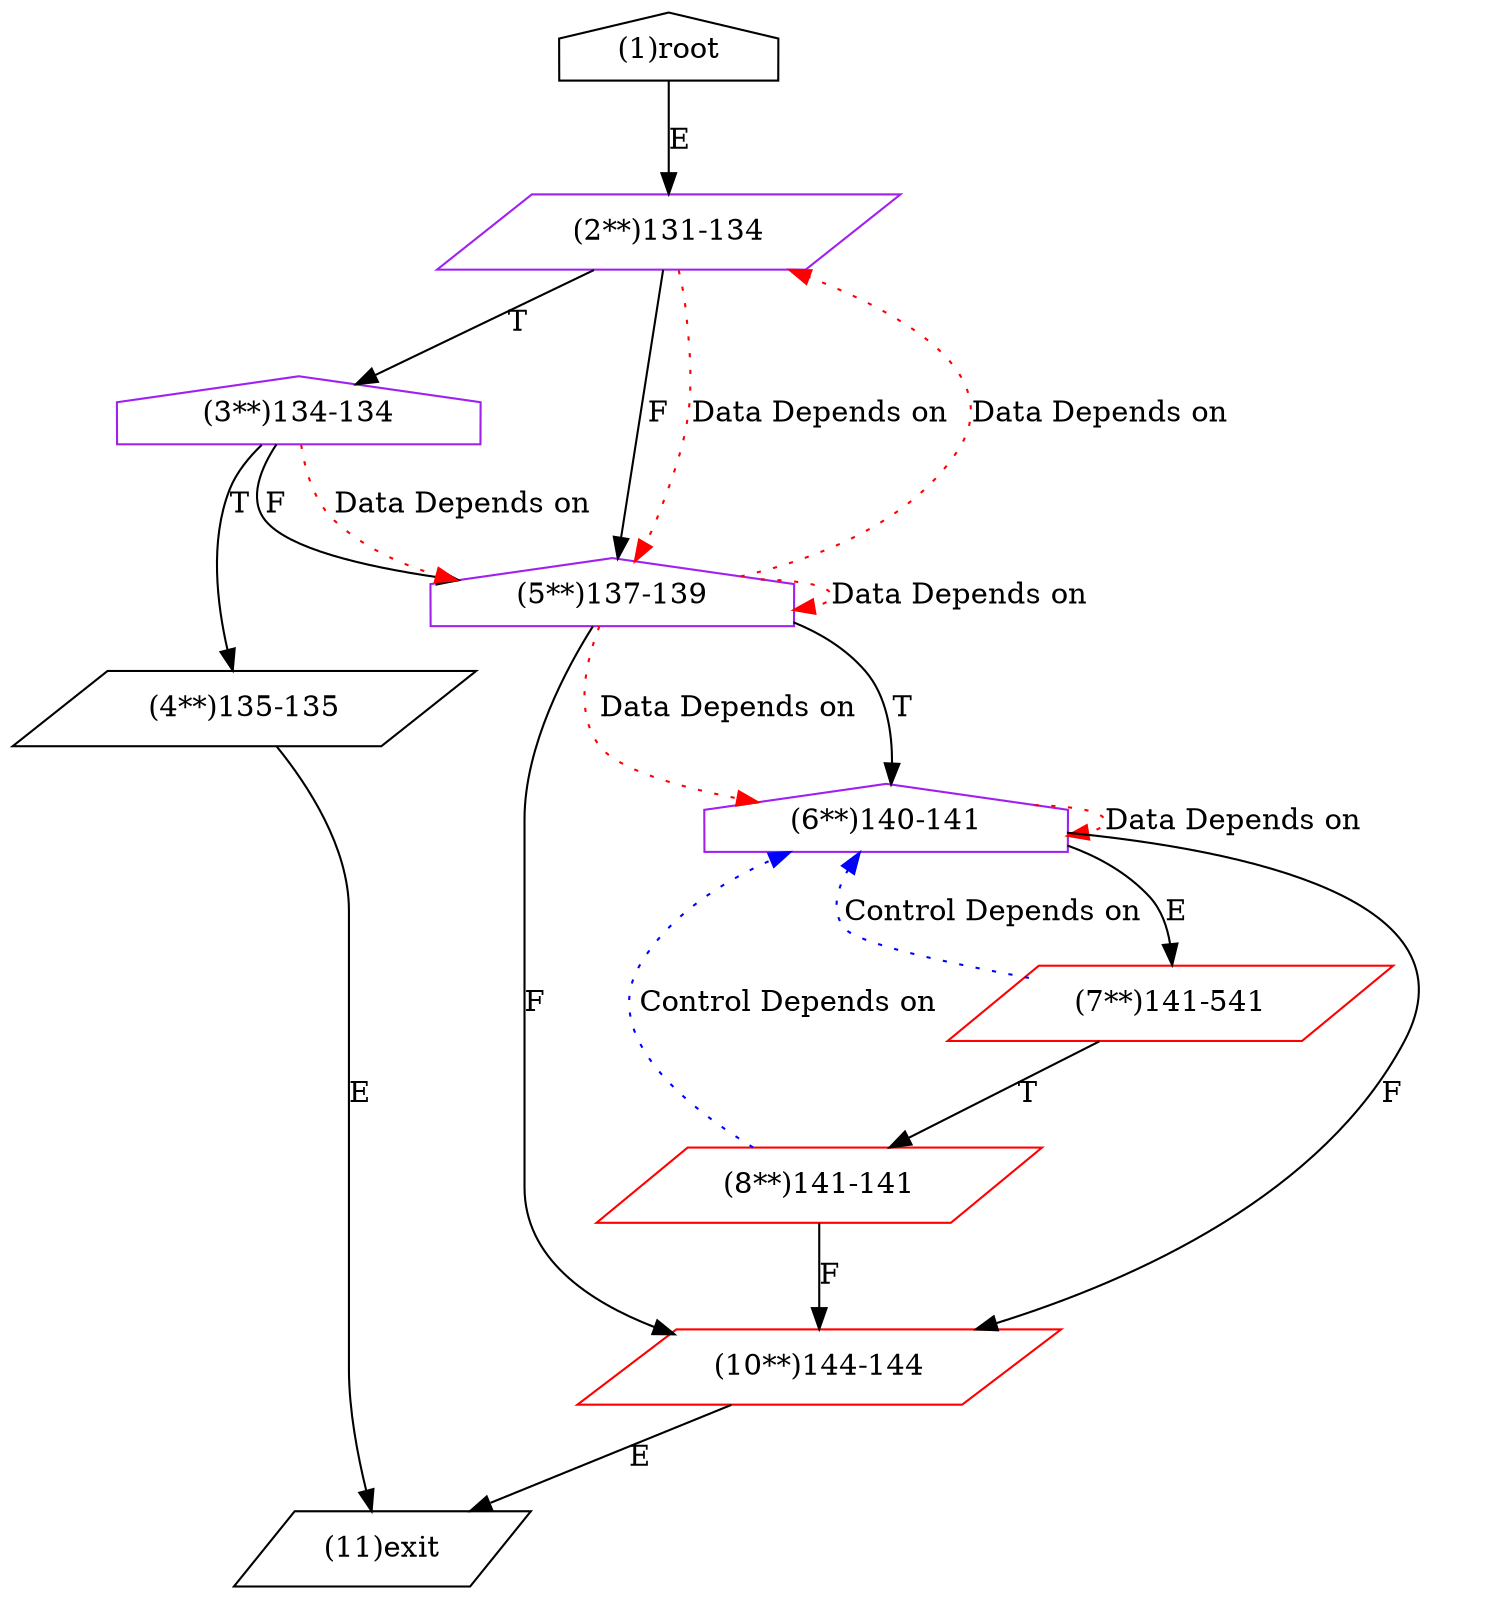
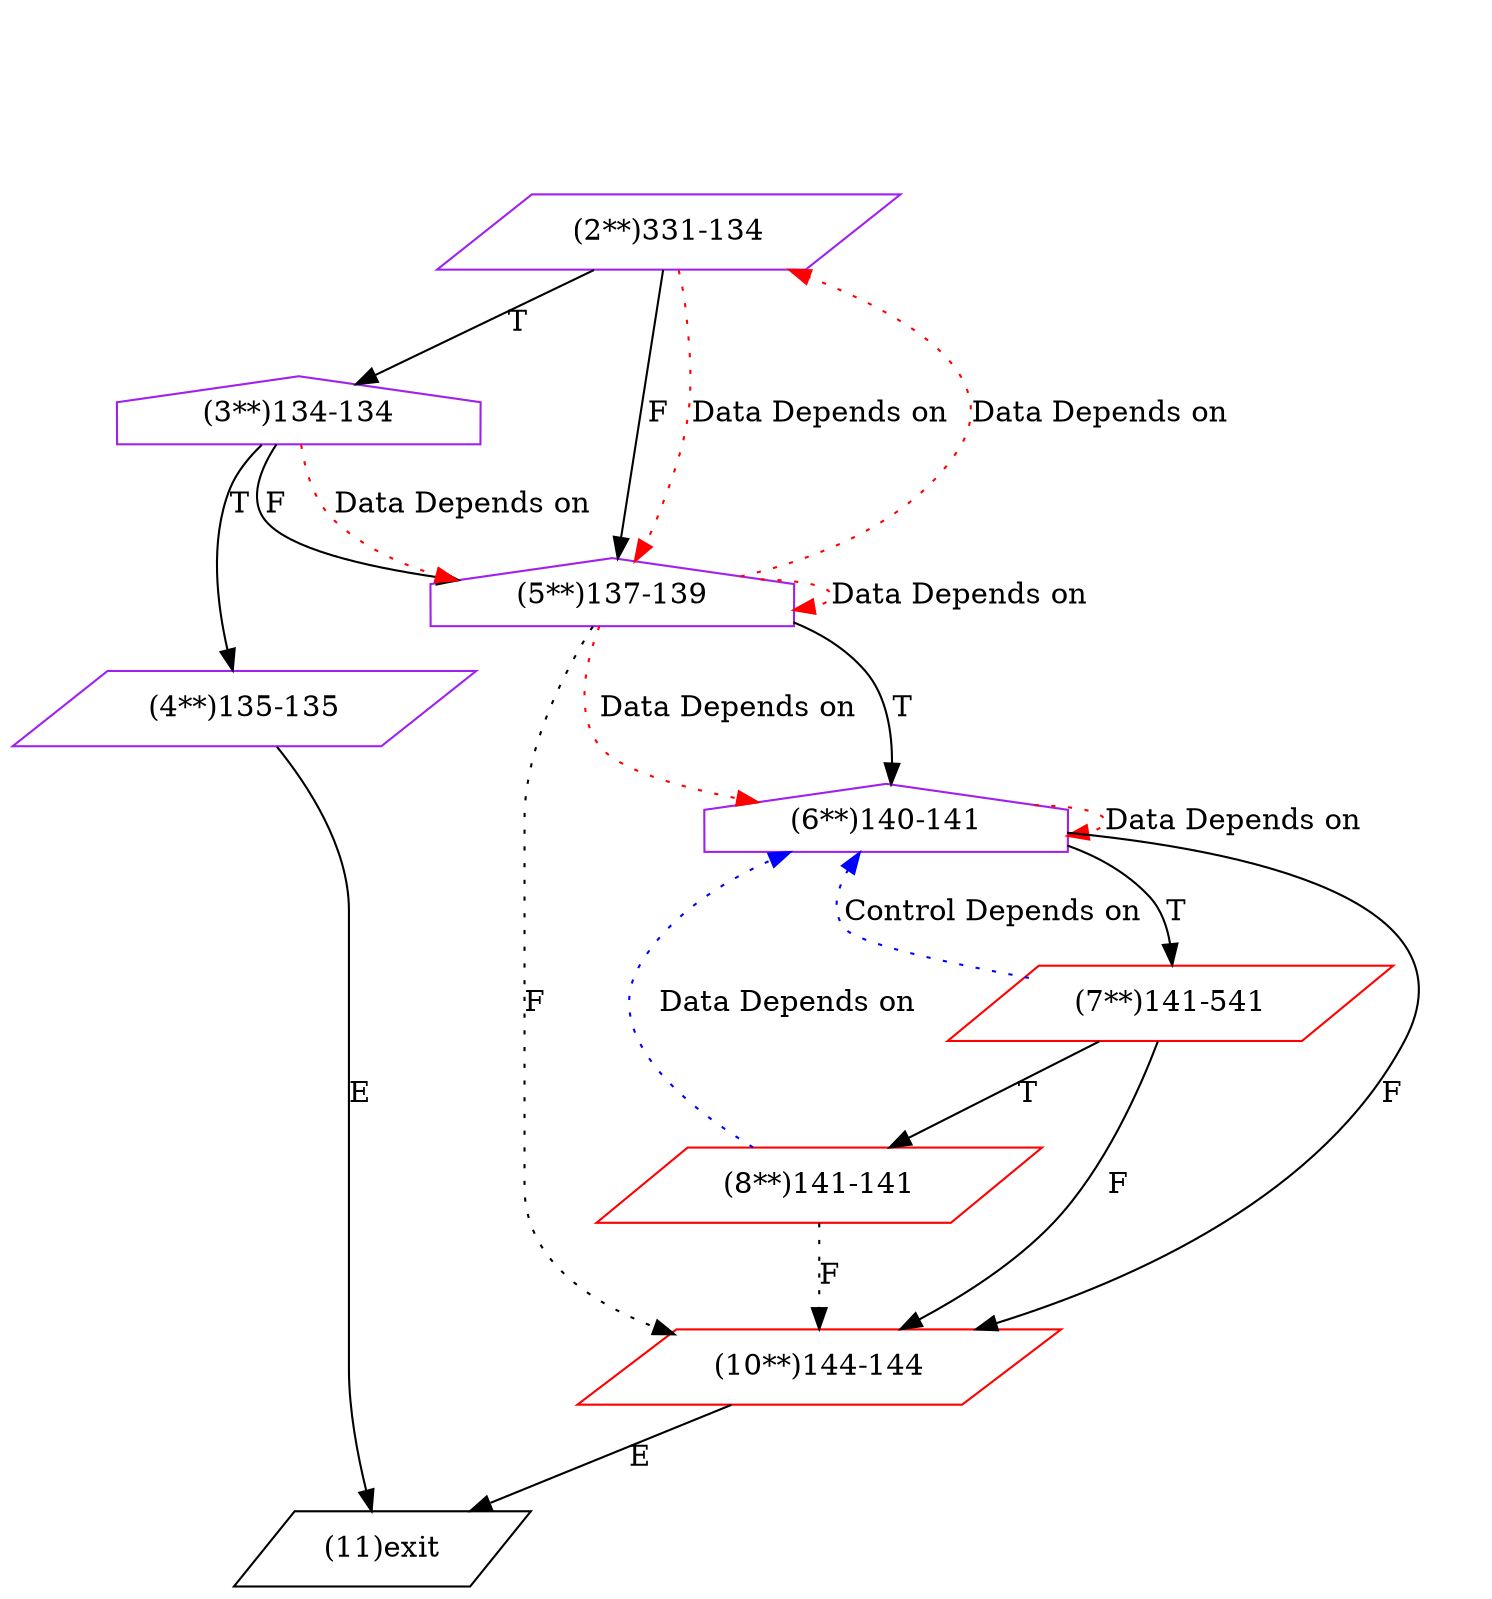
node "(1)root": removed
node "(2**)131-134": label "(2**)131-134" -> "(2**)331-134"
node "(4**)135-135": color black -> purple
edge "(6**)140-141" -> "(7**)141-541": label "E" -> "T"
edge "(5**)137-139" -> "(10**)144-144": style solid -> dotted
edge "(8**)141-141" -> "(6**)140-141": label "Control Depends on" -> "Data Depends on"
edge "(7**)141-541" -> "(10**)144-144": added, label "F"
edge "(8**)141-141" -> "(10**)144-144": style solid -> dotted
